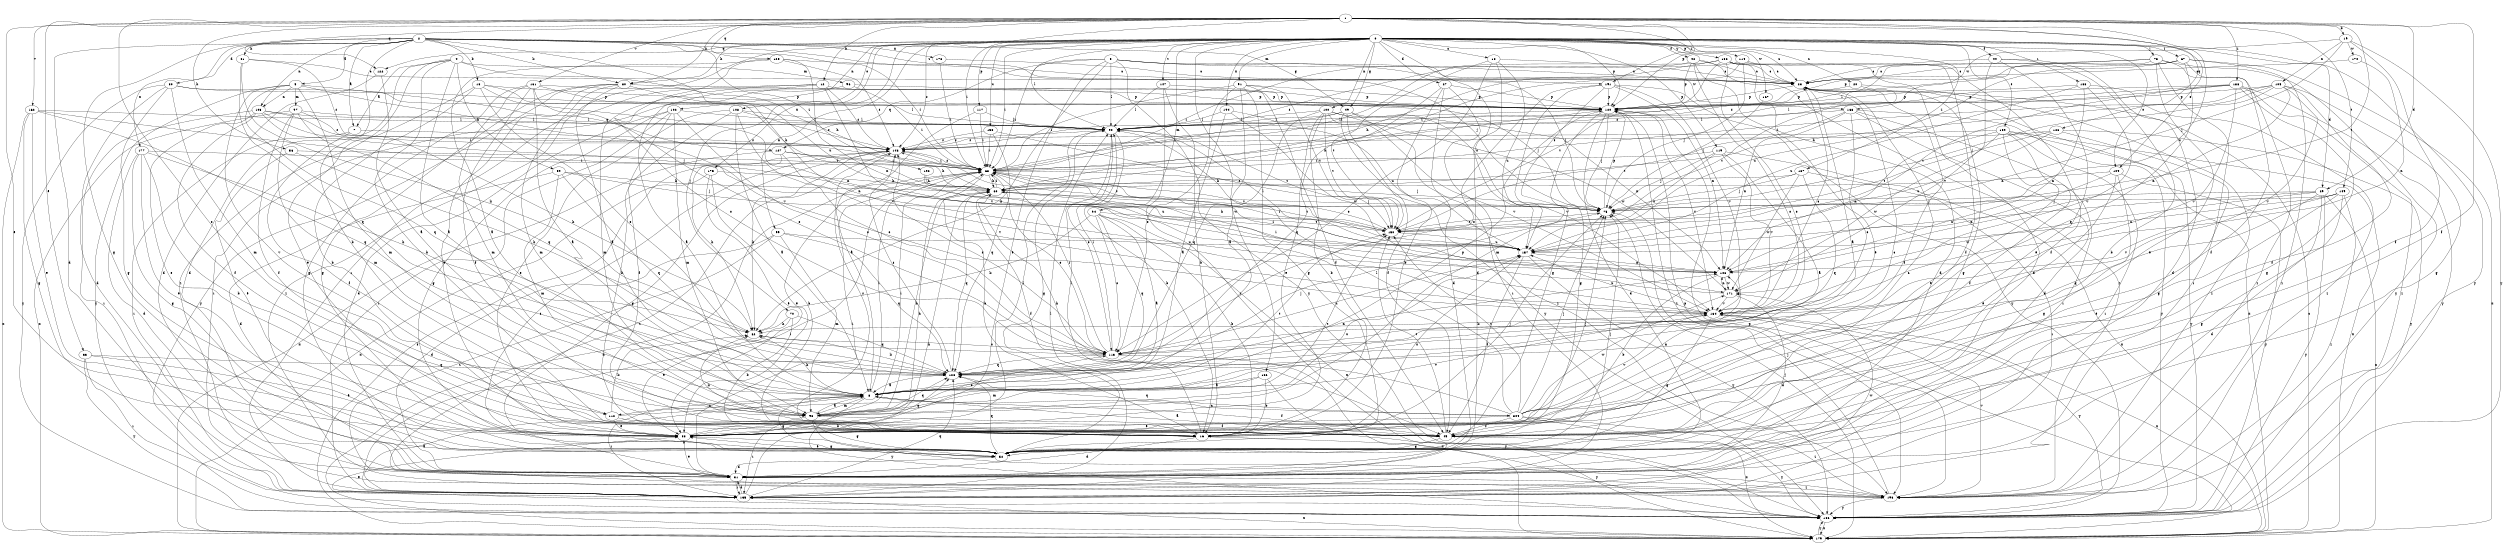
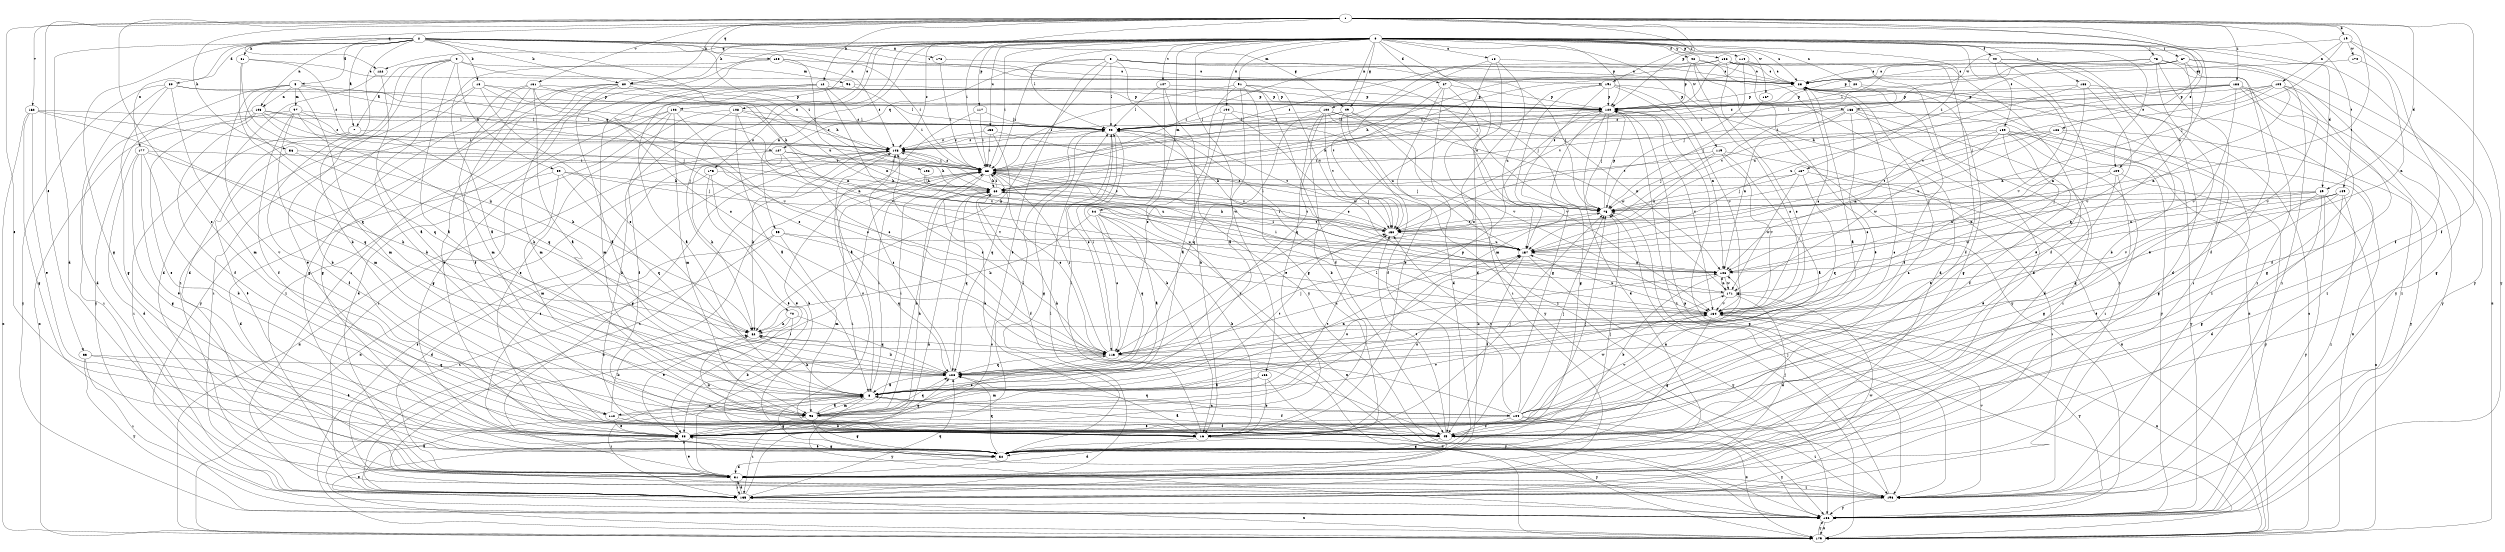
edge "44" -> "171": now "44" -> "164"
node "804": label "804" -> "104"
